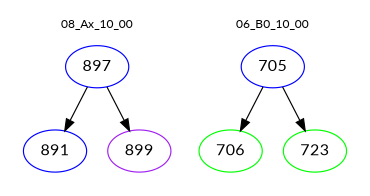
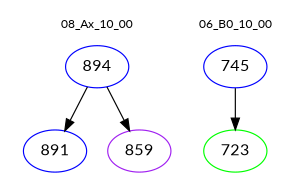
node "897": label "897" -> "894"
node "705": label "705" -> "745"
node "899": label "899" -> "859"
node "706": removed
